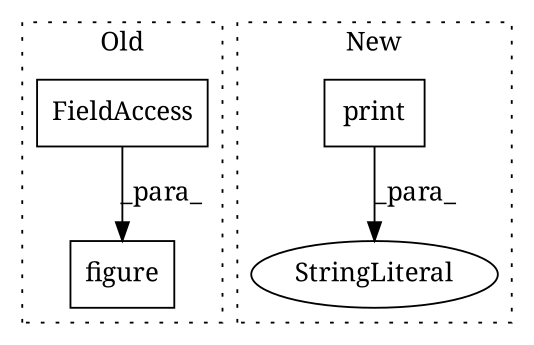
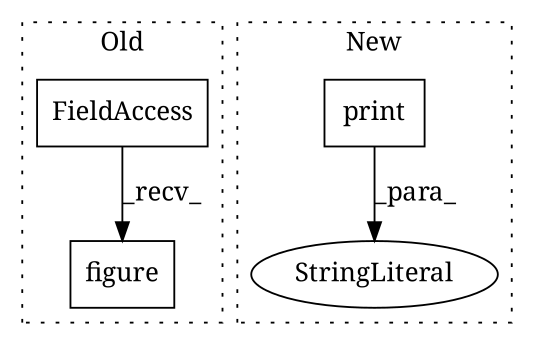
edge "FieldAccess" -> "figure": label "_para_" -> "_recv_"
